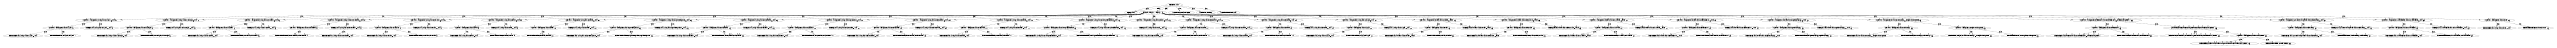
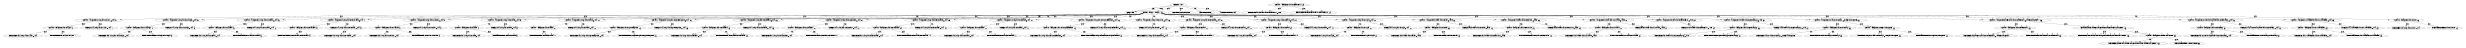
edge "(<operator>.assignment,boolean this.m_FailOnError = true)" -> "(<operator>.fieldAccess,this.m_FailOnError)": removed, label "AST:"
